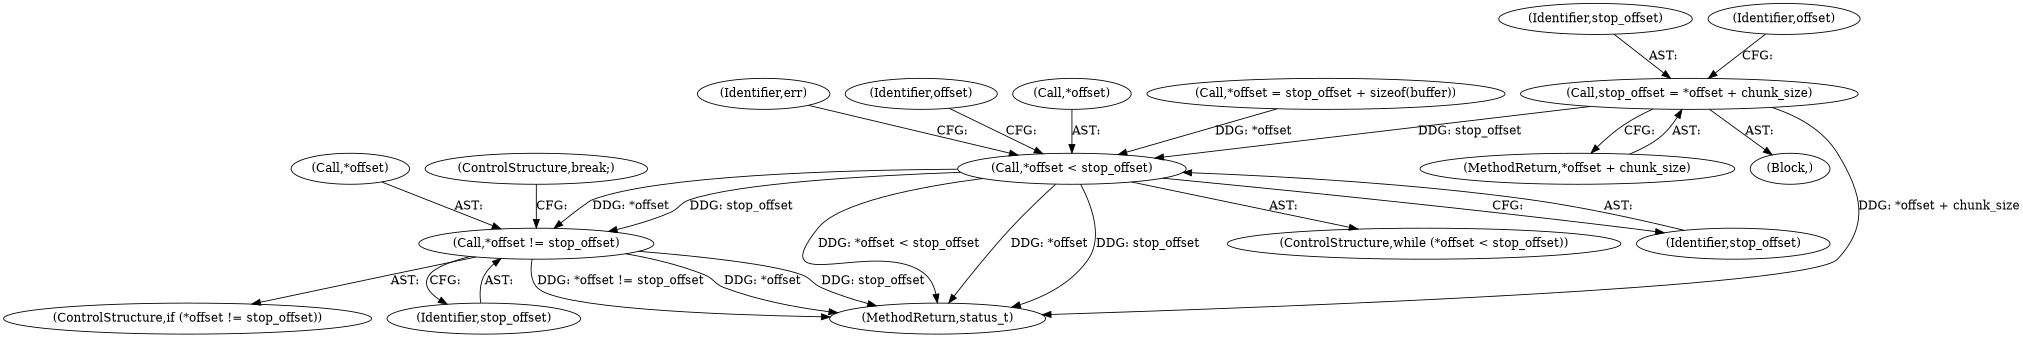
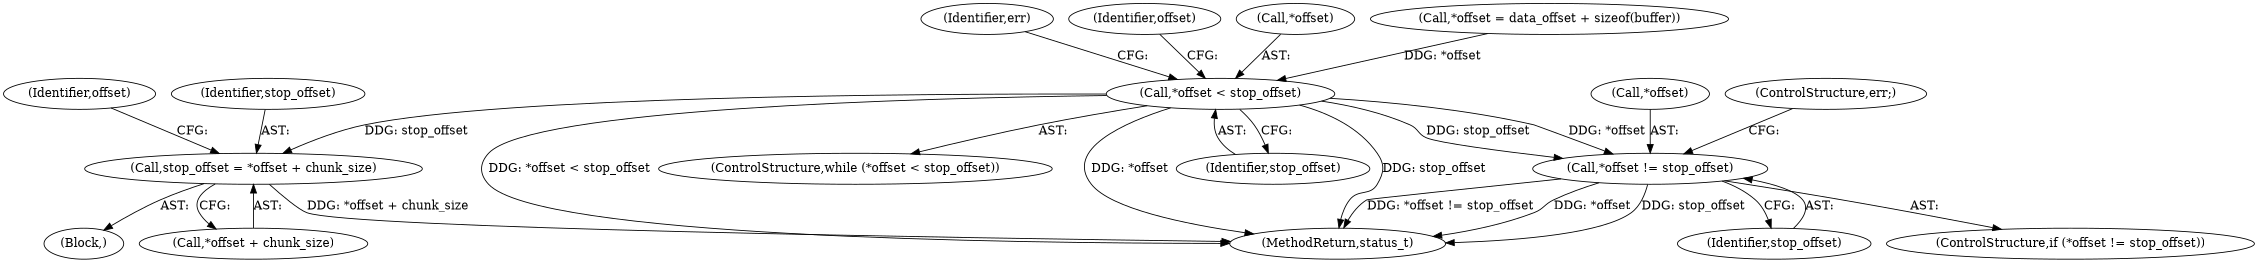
node "(Call,*offset = stop_offset + sizeof(buffer))": label "(Call,*offset = stop_offset + sizeof(buffer))" -> "(Call,*offset = data_offset + sizeof(buffer))"
edge "(Call,stop_offset = *offset + chunk_size)" -> "(Call,*offset < stop_offset)": reversed
node "(ControlStructure,break;)": label "(ControlStructure,break;)" -> "(ControlStructure,err;)"
node "(MethodReturn,*offset + chunk_size)": label "(MethodReturn,*offset + chunk_size)" -> "(Call,*offset + chunk_size)"
